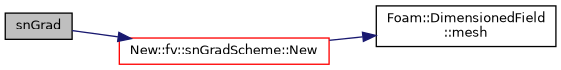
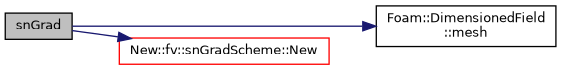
edge "New::fv::snGradScheme::New" -> "Foam::DimensionedField ::mesh": now "snGrad" -> "Foam::DimensionedField ::mesh"
